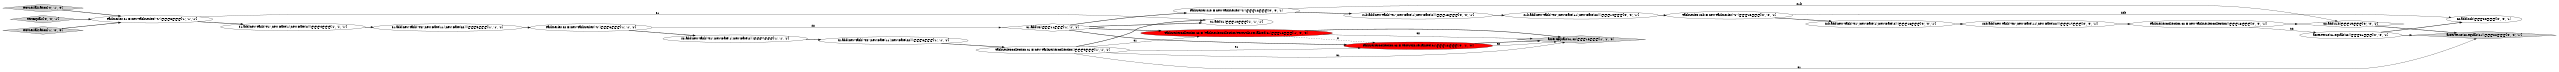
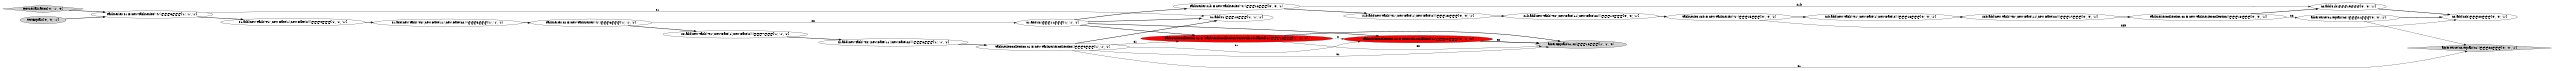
node "testEquals['0', '0', '1']": shape diamond -> ellipse
node "c2.add(s1b)@@@19@@@['0', '0', '1']": shape diamond -> ellipse
node "c1.add(s2)@@@11@@@['1', '1', '1']": shape diamond -> ellipse
node "testSerialization['1', '0', '0']": removed
edge "c2.add(s1b)@@@19@@@['0', '0', '1']" -> "assertTrue(c2.equals(c1))@@@22@@@['0', '0', '1']": now "c2.add(s1b)@@@19@@@['0', '0', '1']" -> "c2.add(s2b)@@@20@@@['0', '0', '1']"
edge "assertTrue(c1.equals(c2))@@@21@@@['0', '0', '1']" -> "assertTrue(c2.equals(c1))@@@22@@@['0', '0', '1']": style bold -> solid
node "assertEquals(c1,c2)@@@13@@@['1', '1', '0']": shape diamond -> ellipse
